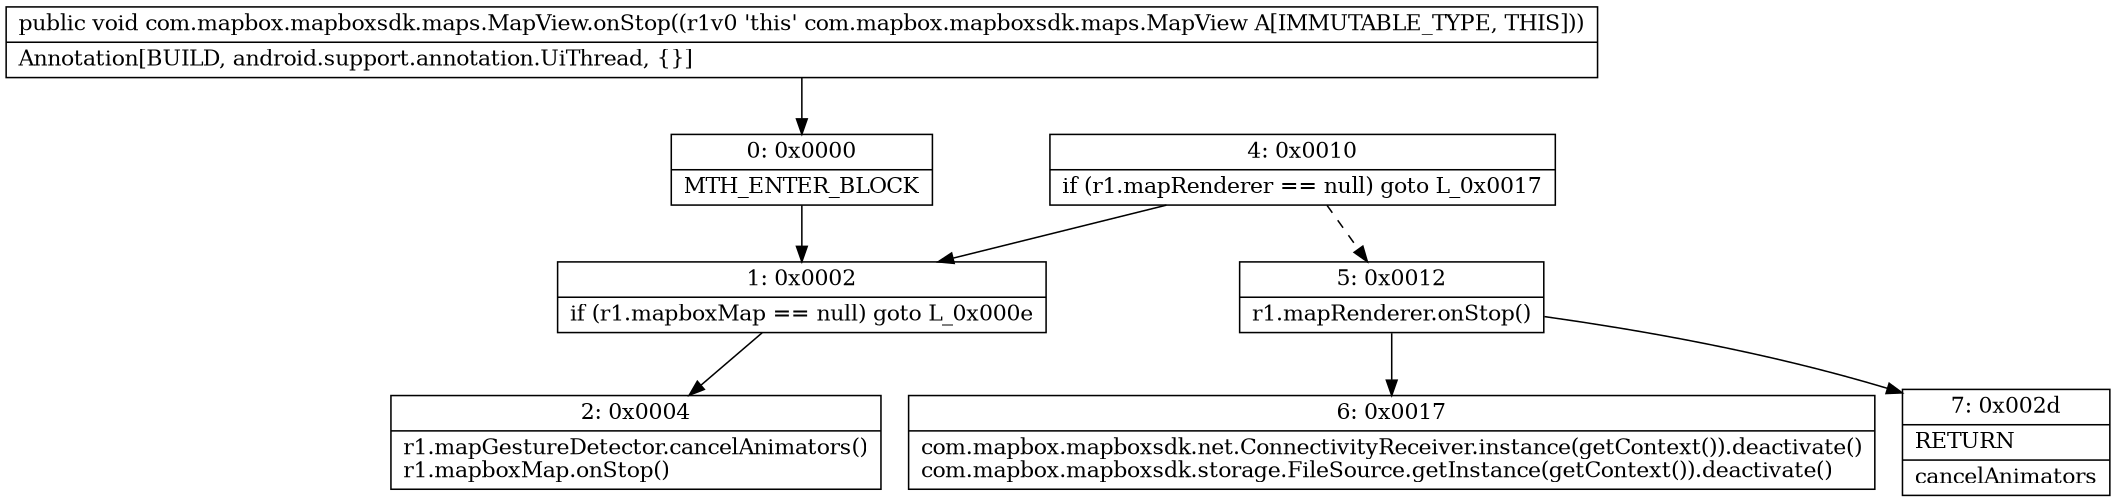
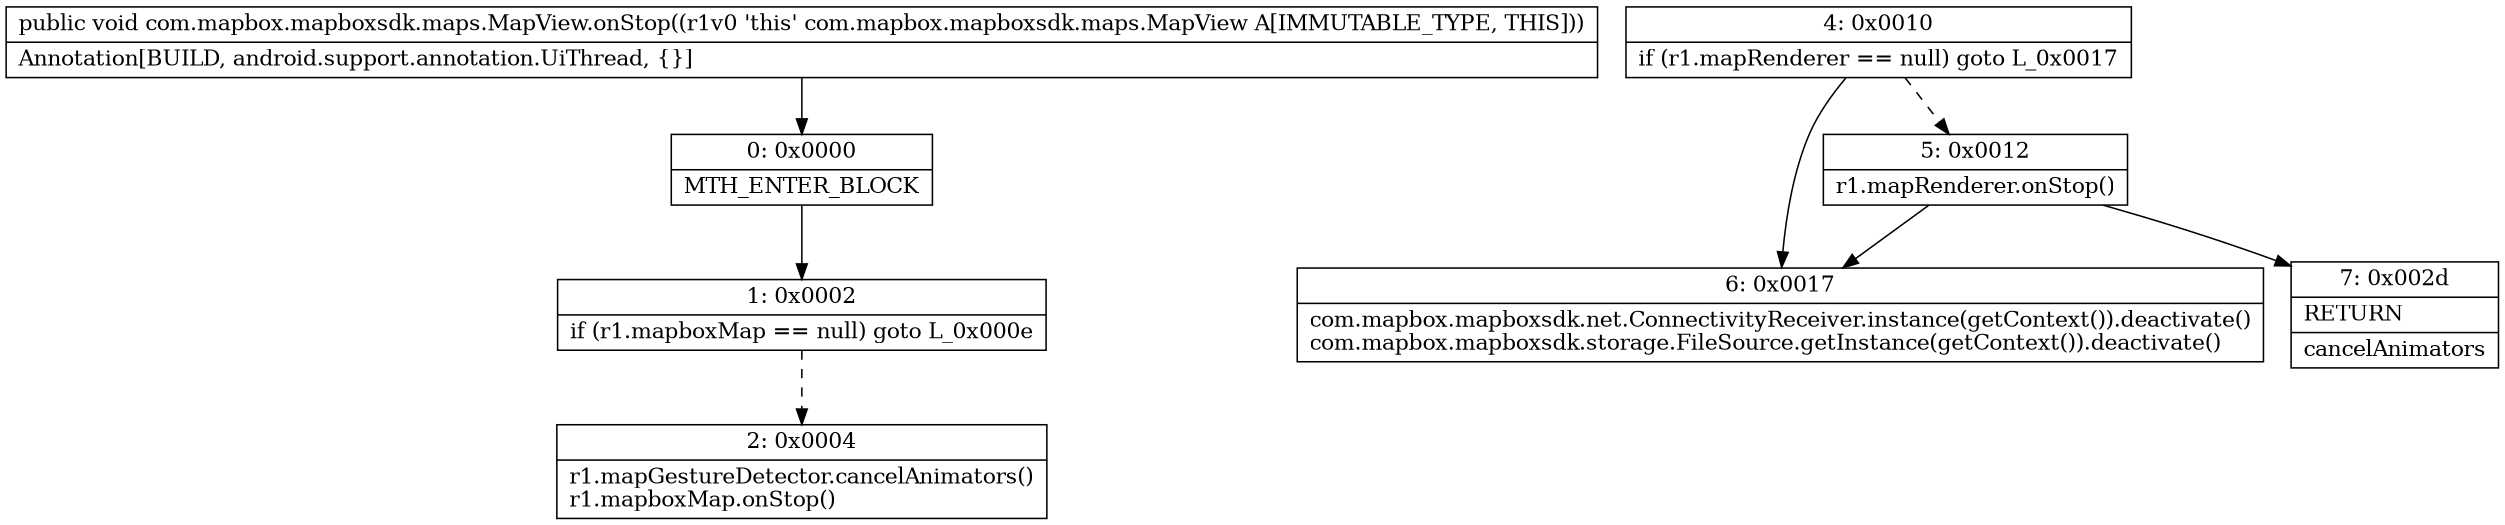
edge "4: 0x0010" -> "1: 0x0002": now "4: 0x0010" -> "6: 0x0017"
edge "1: 0x0002" -> "2: 0x0004": style solid -> dashed
